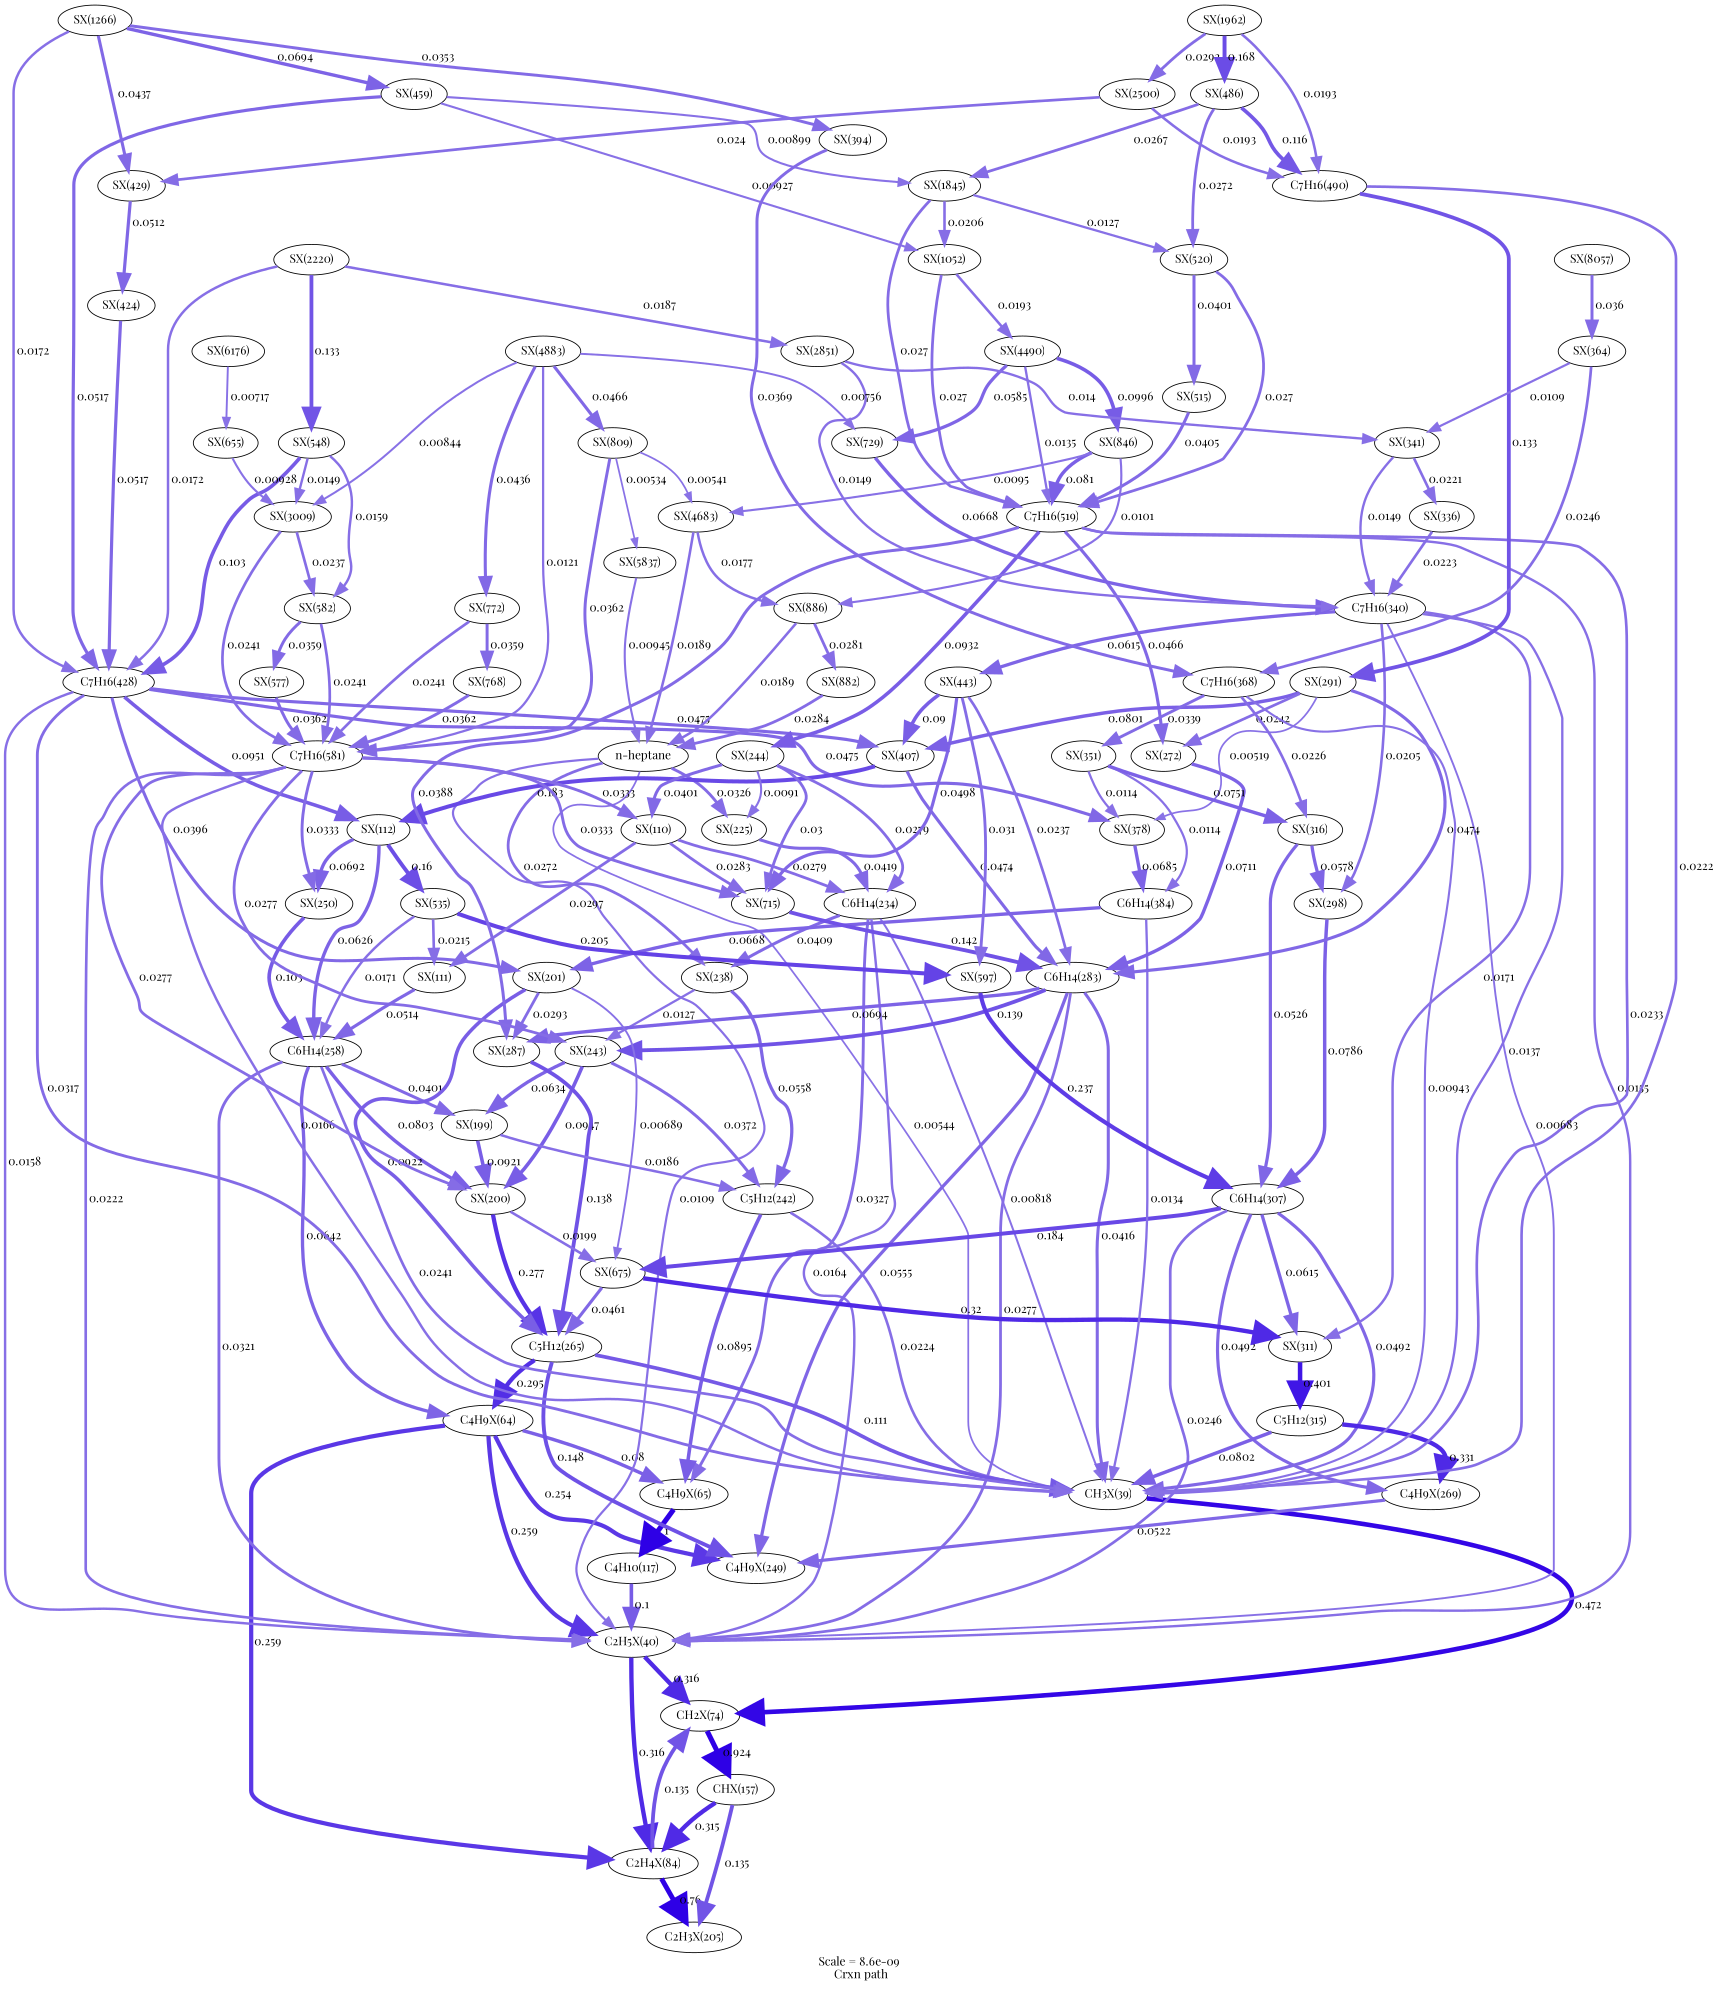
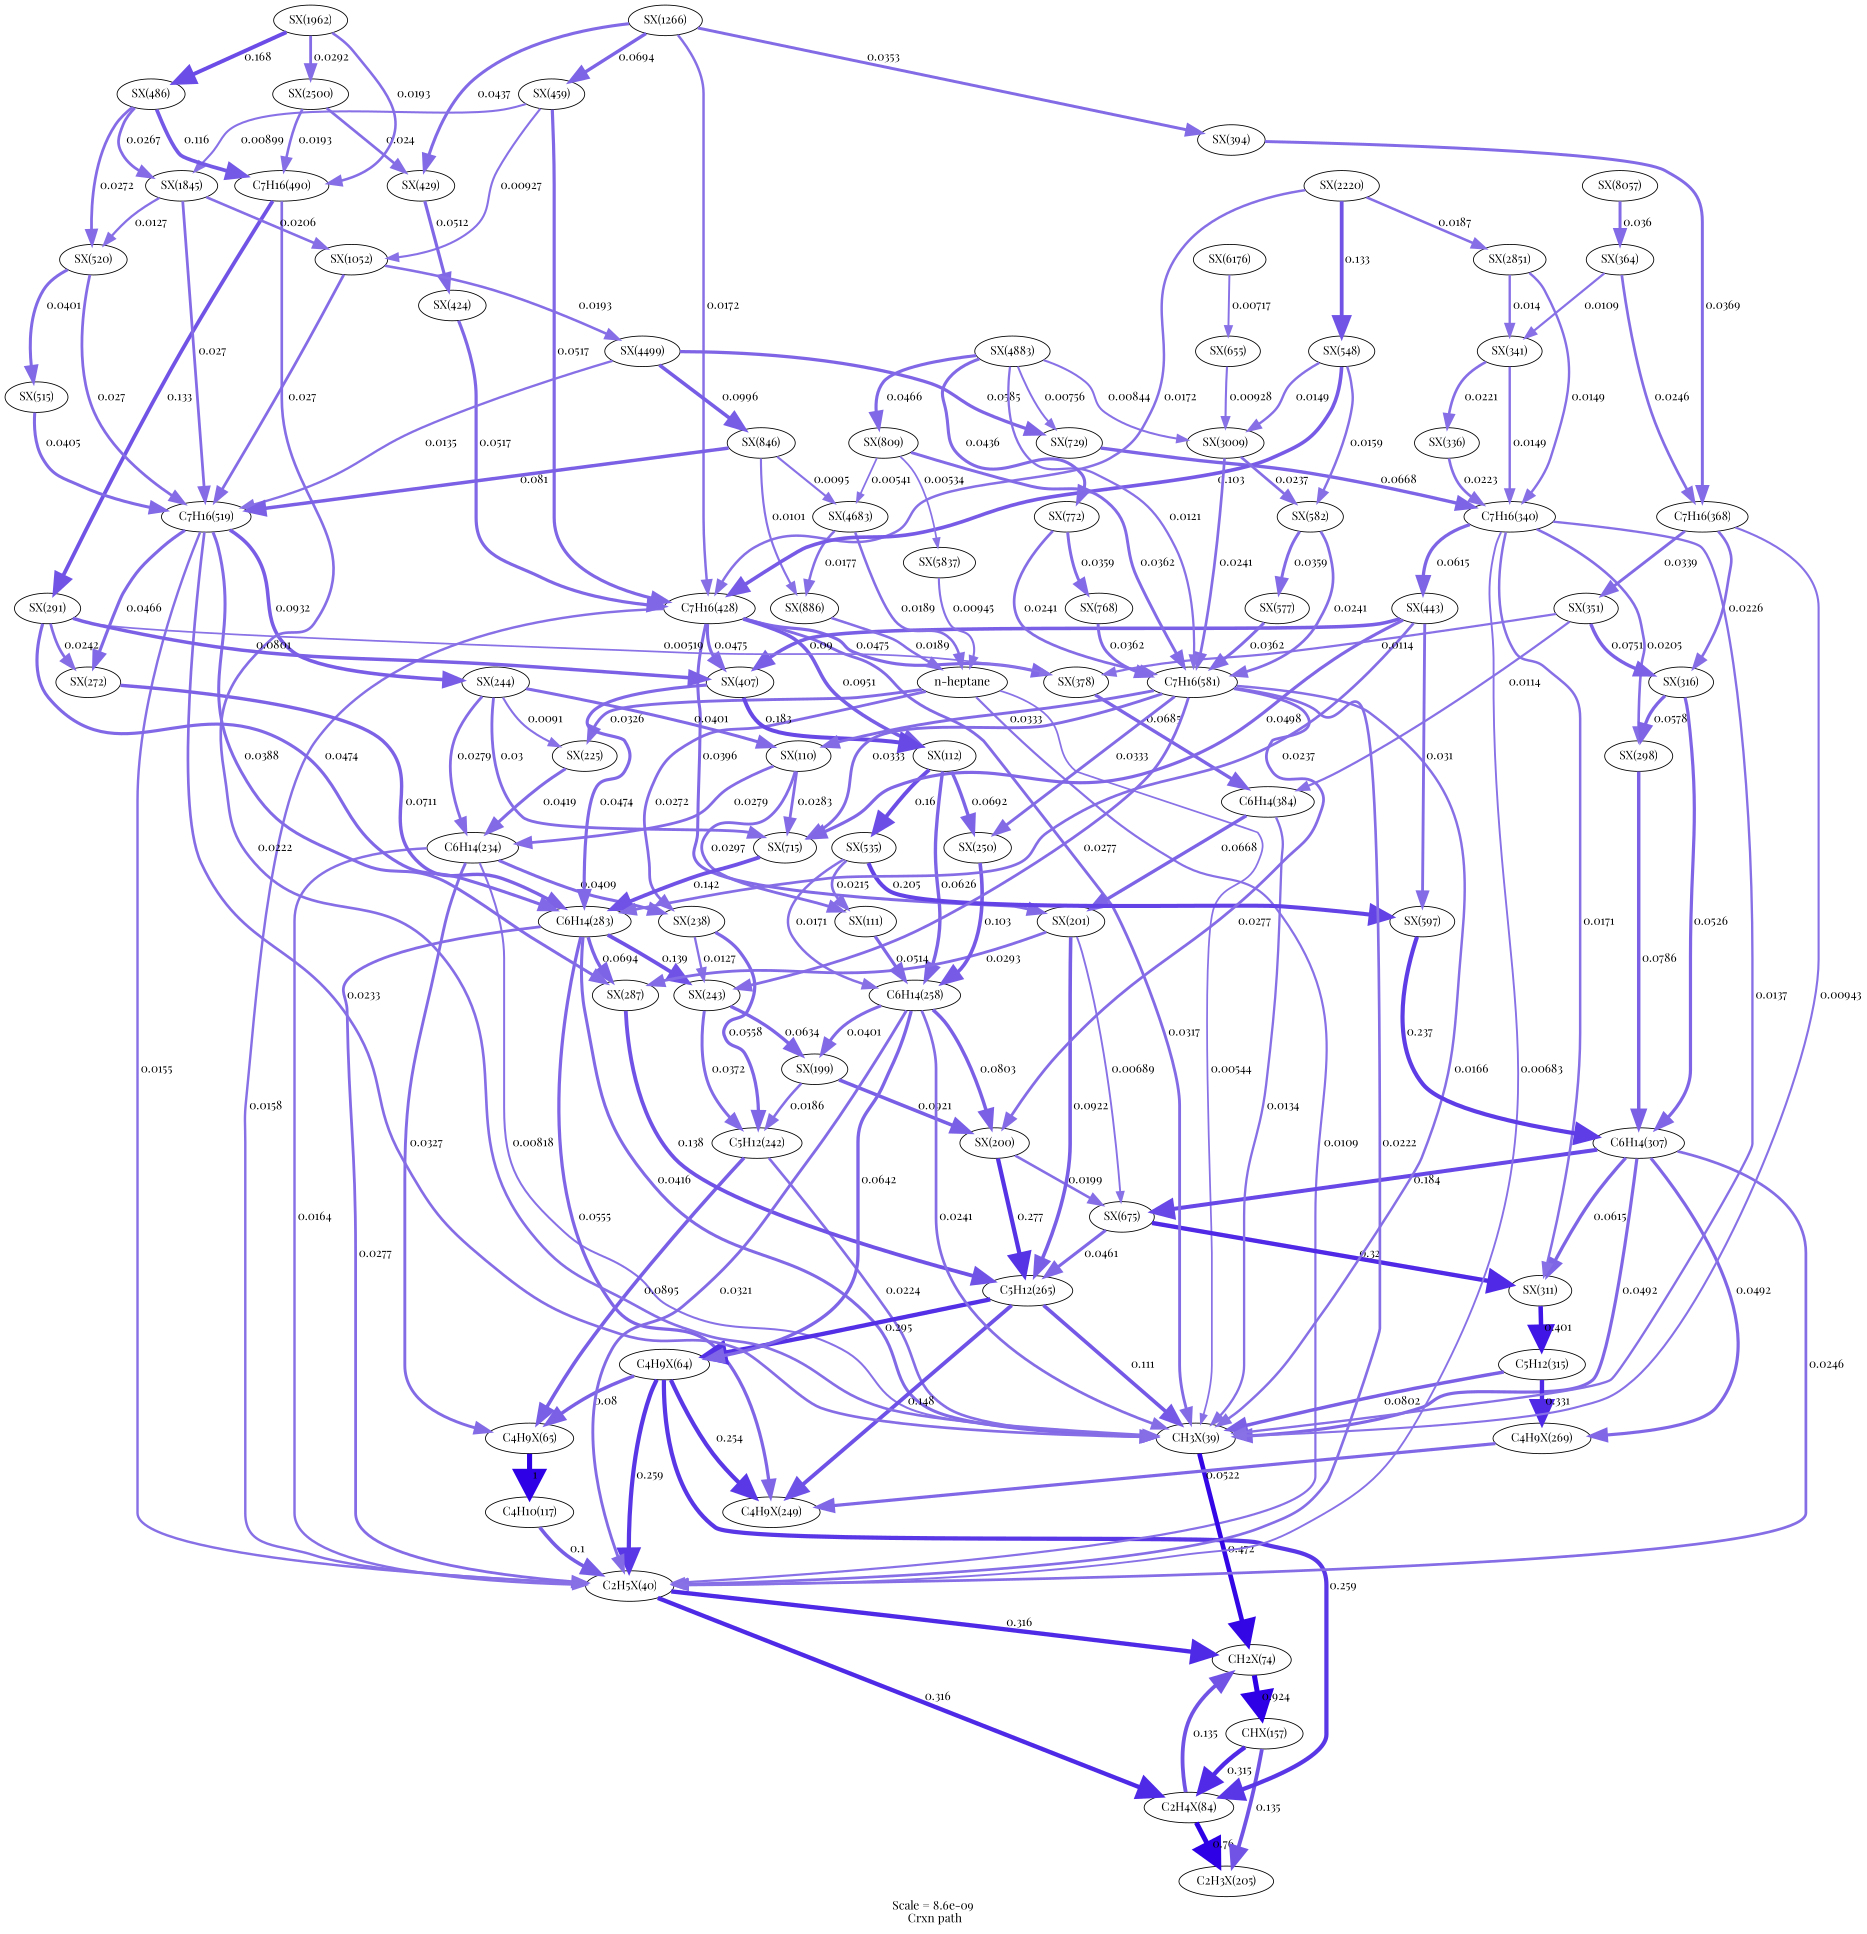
node "SX(4490)": label "SX(4490)" -> "SX(4499)"
node "SX(882)": removed
edge "SX(243)" -> "SX(200)": removed, label "0.0947"
